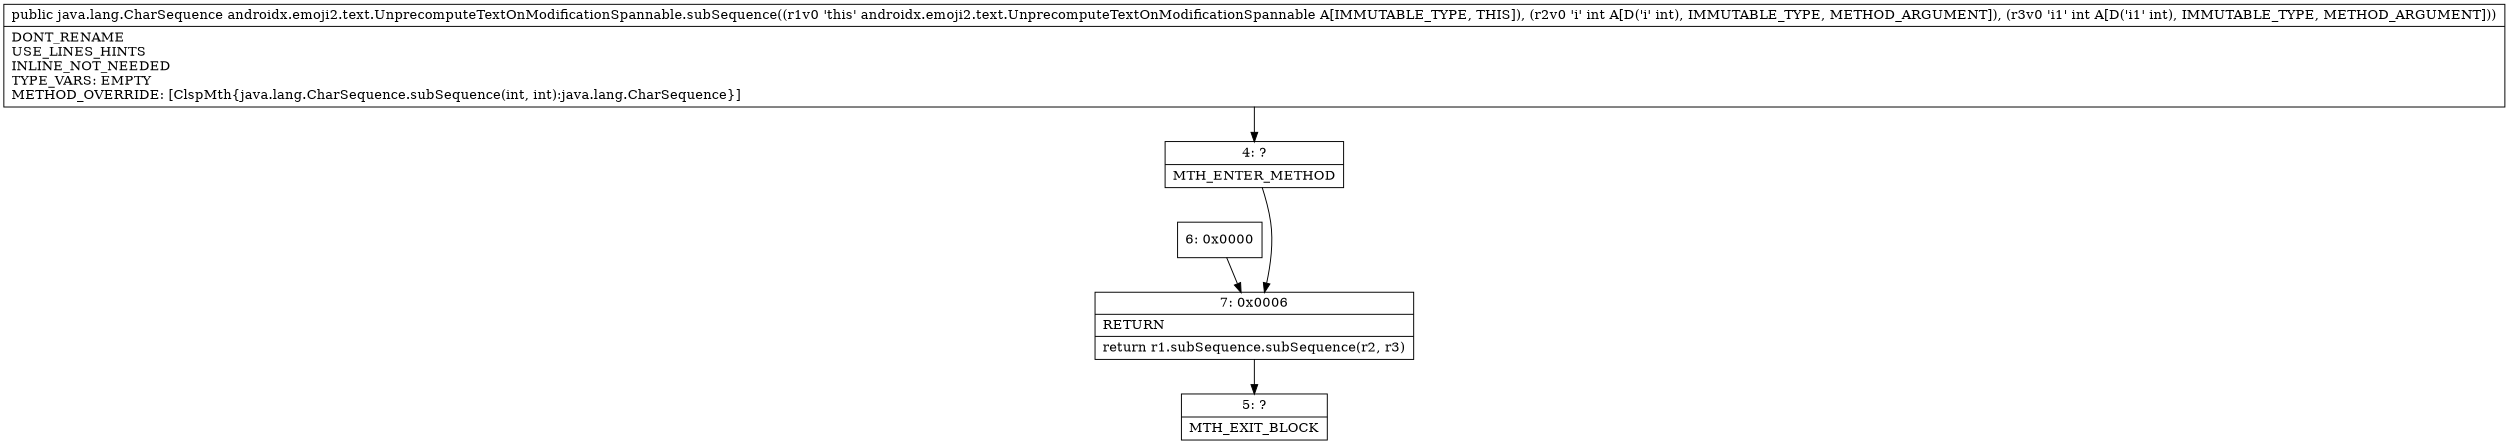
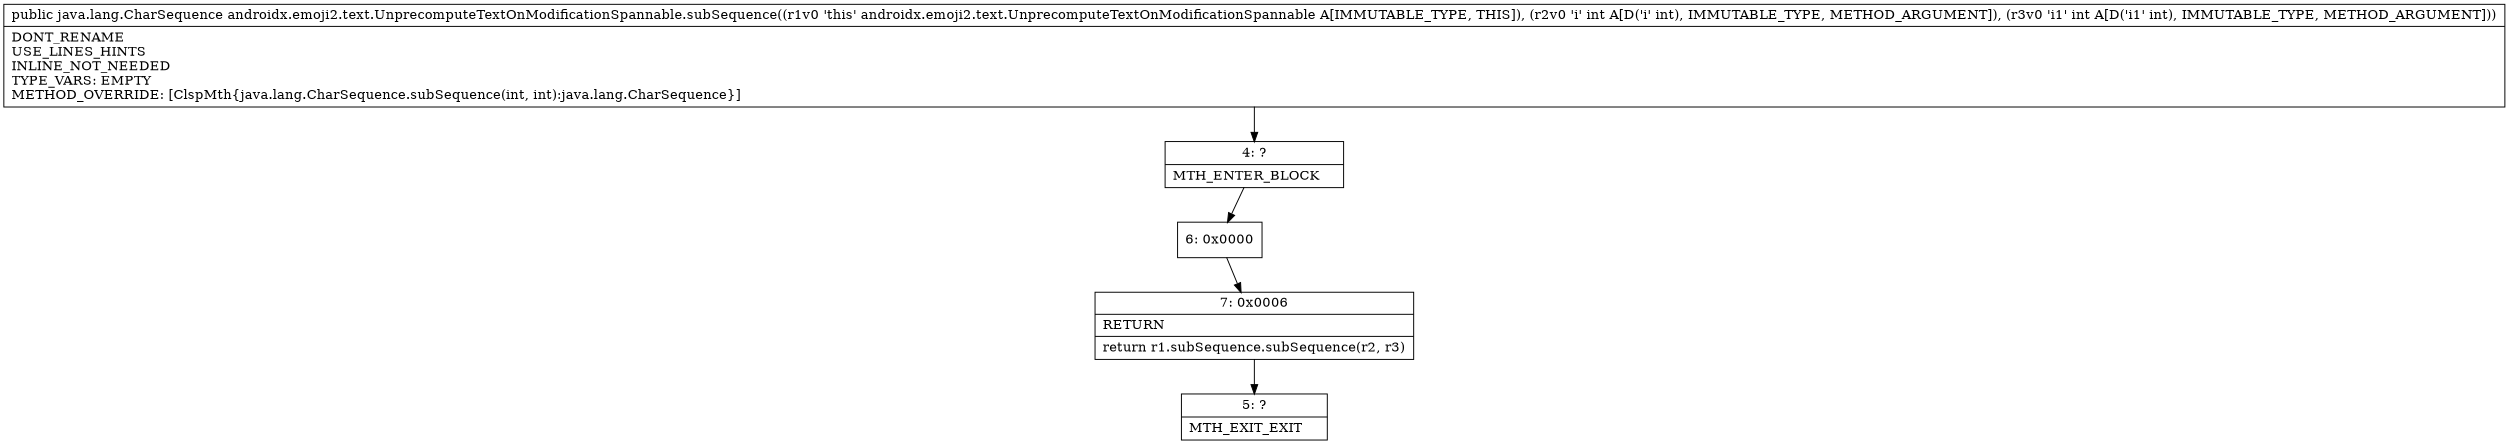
node "4: ?": text "MTH_ENTER_METHOD" -> "MTH_ENTER_BLOCK"
edge "4: ?" -> "7: 0x0006": now "4: ?" -> "6: 0x0000"
node "5: ?": text "MTH_EXIT_BLOCK" -> "MTH_EXIT_EXIT"
